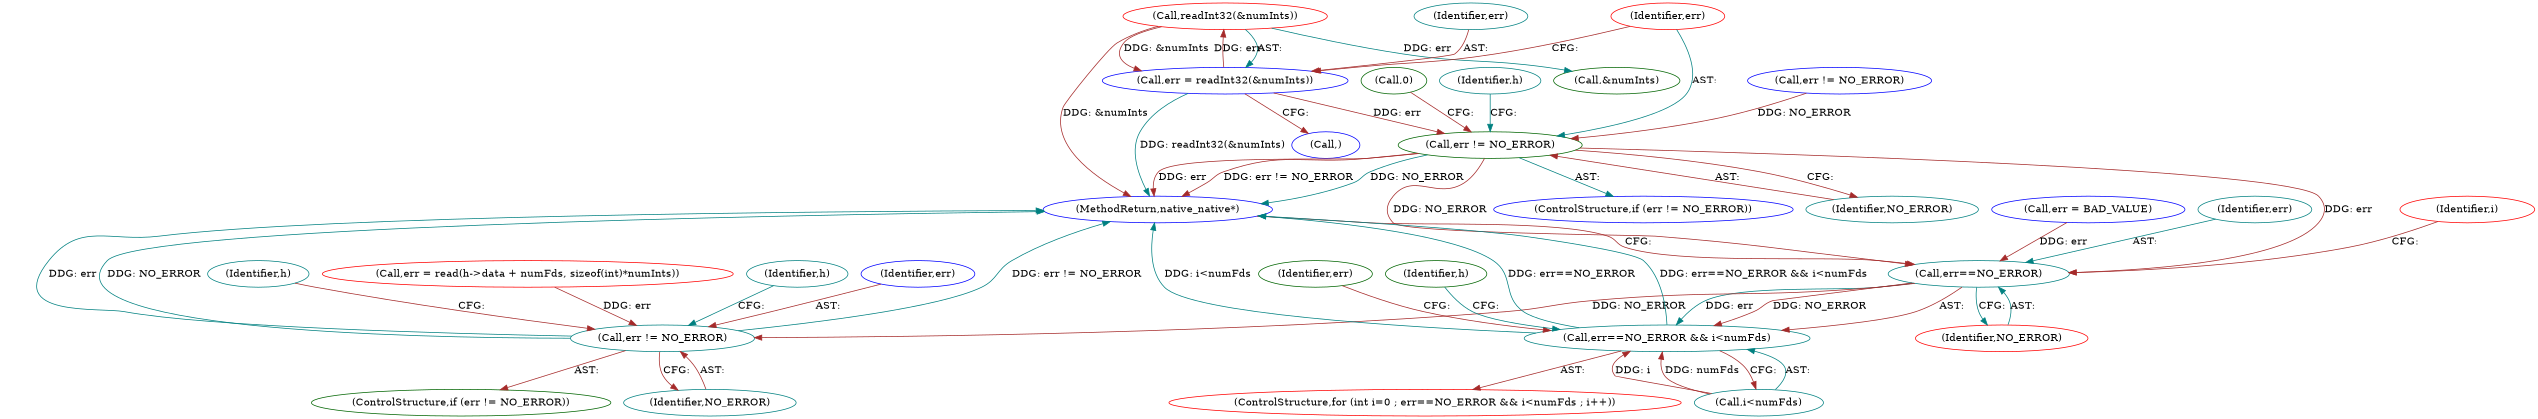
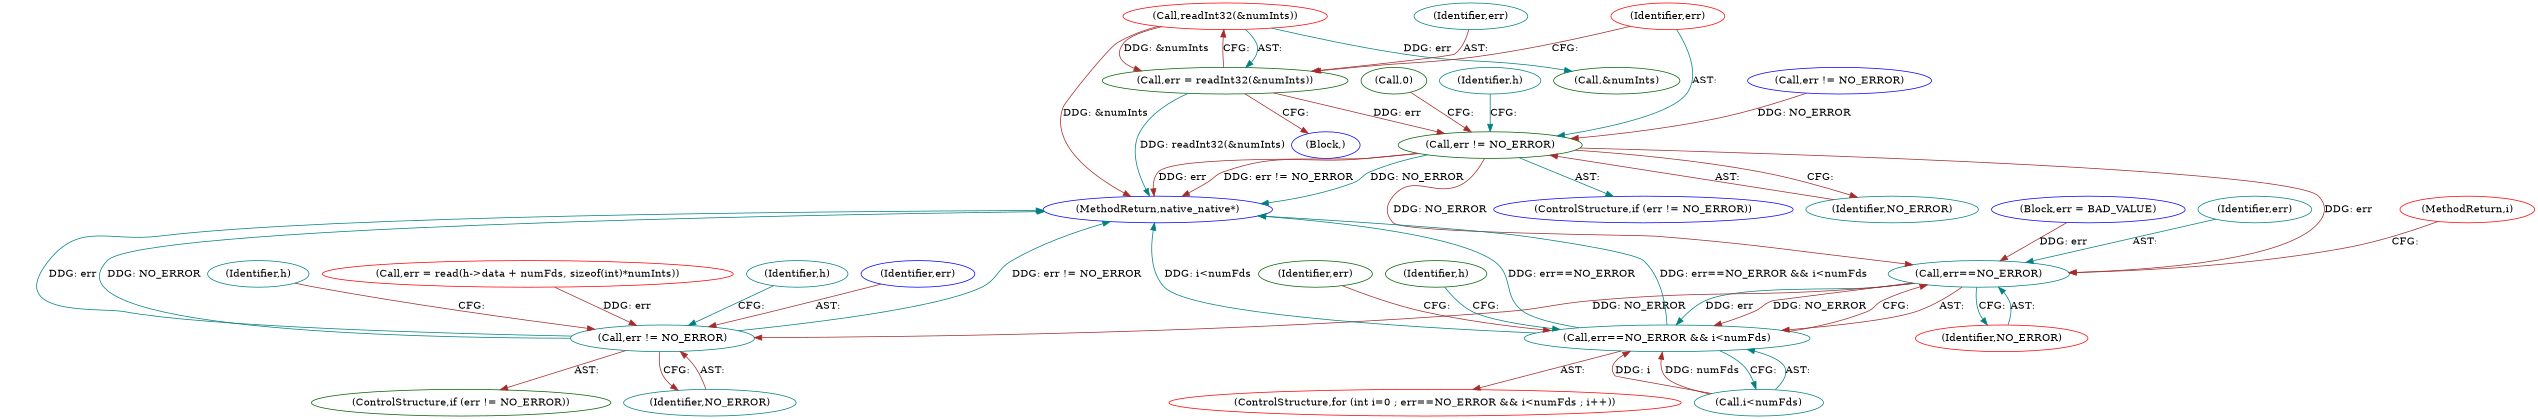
edge "(Call,err = readInt32(&numInts))" -> "(Call,readInt32(&numInts))": label "DDG: err" -> "CFG: "
node "(Call,err = readInt32(&numInts))": color blue -> darkgreen
node "(Call,)": label "(Call,)" -> "(Block,)"
node "(Call,err = BAD_VALUE)": label "(Call,err = BAD_VALUE)" -> "(Block,err = BAD_VALUE)"
node "(Identifier,i)": label "(Identifier,i)" -> "(MethodReturn,i)"
edge "(MethodReturn,native_native*)" -> "(Call,err==NO_ERROR)": now "(Call,err==NO_ERROR && i<numFds)" -> "(Call,err==NO_ERROR)"
edge "(Call,err==NO_ERROR && i<numFds)" -> "(Call,i<numFds)": color brown -> teal
